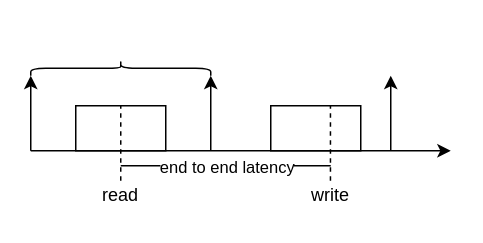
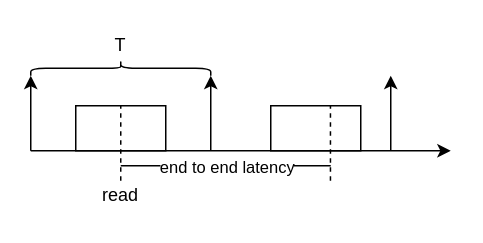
node "T": added
node "write": removed
